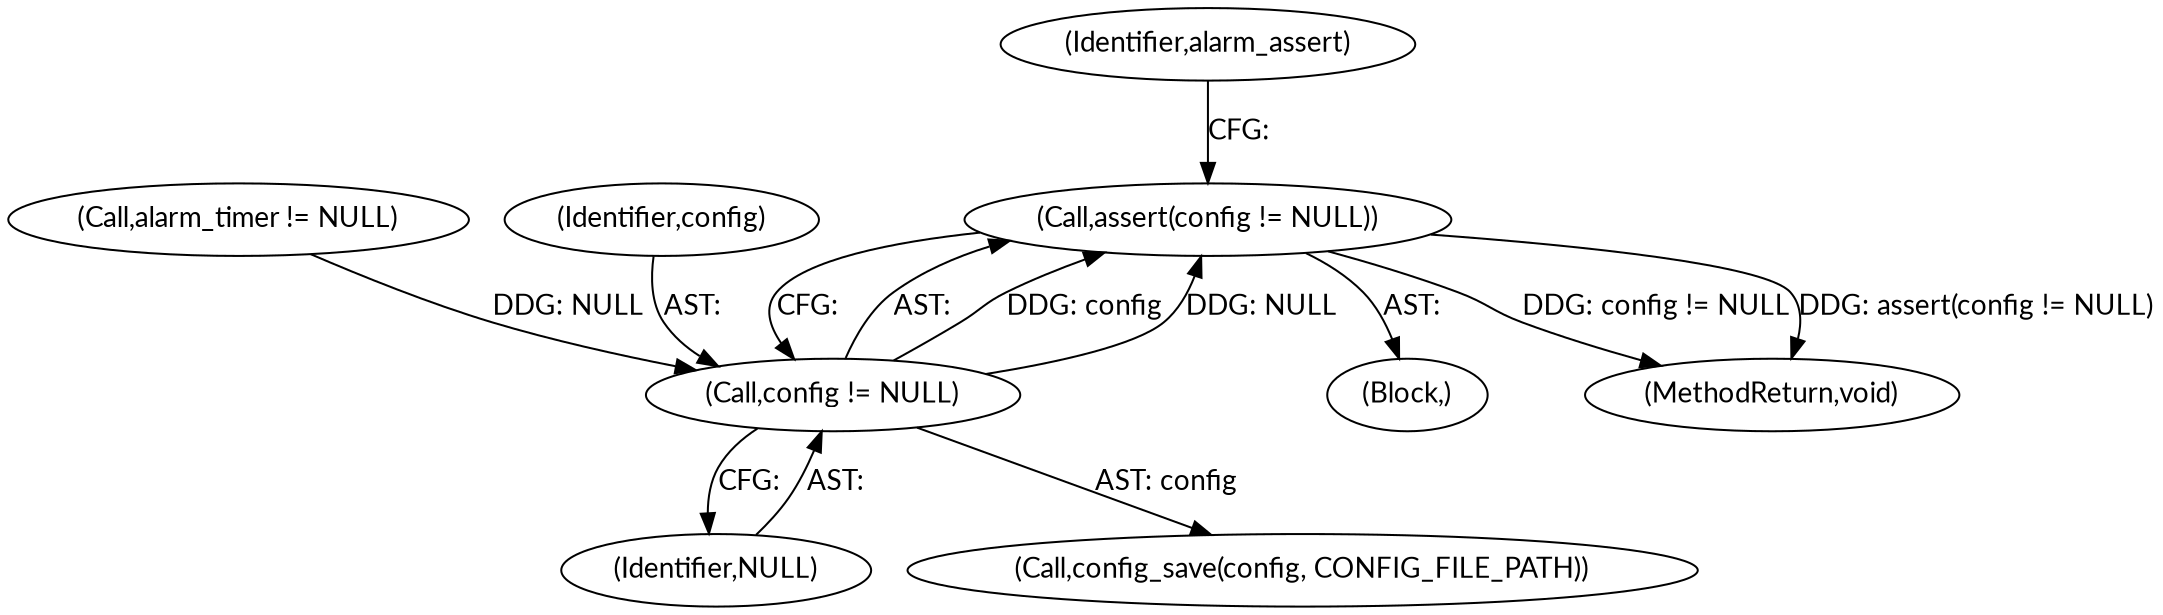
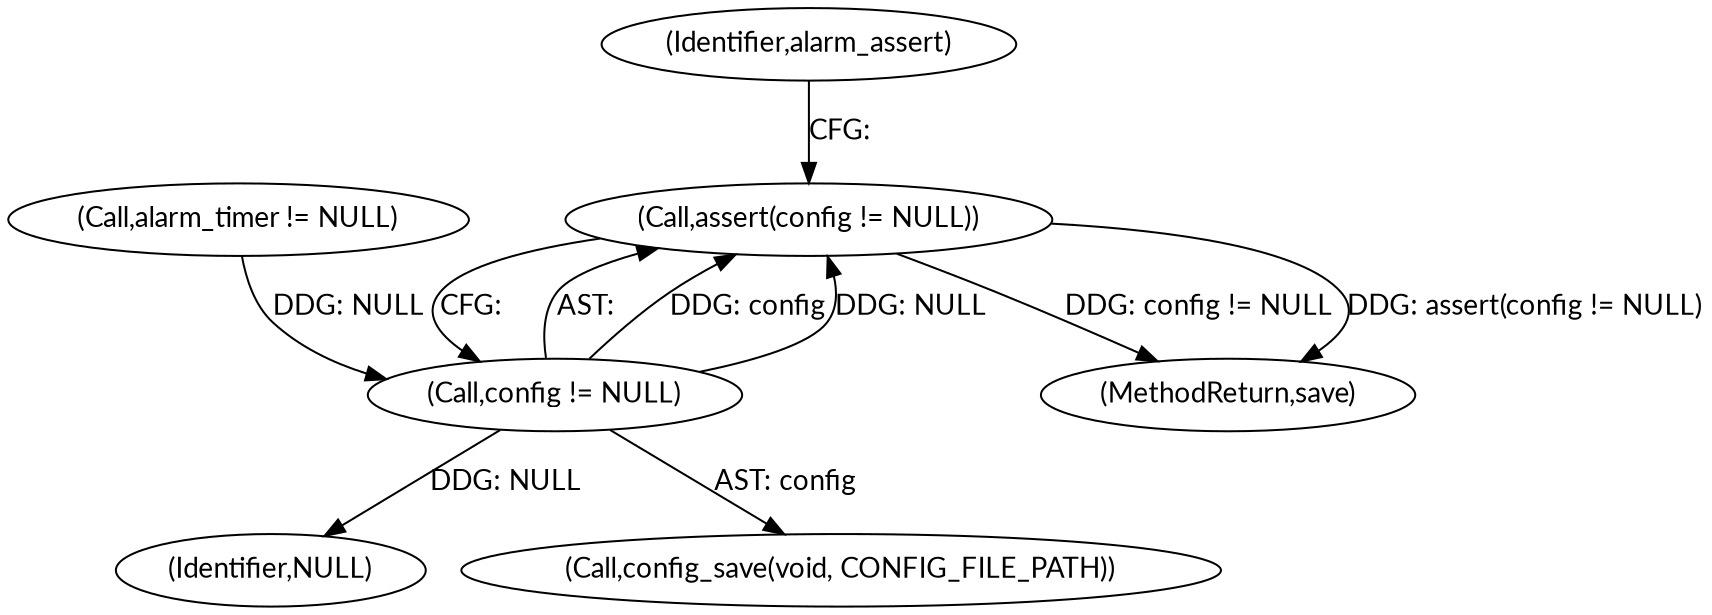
node "(Identifier,config)": removed
node "(Block,)": removed
node "(MethodReturn,void)": label "(MethodReturn,void)" -> "(MethodReturn,save)"
edge "(Call,config != NULL)" -> "(Identifier,NULL)": label "CFG: " -> "DDG: NULL"
edge "(Identifier,NULL)" -> "(Call,config != NULL)": removed, label "AST:"
node "(Call,config_save(config, CONFIG_FILE_PATH))": label "(Call,config_save(config, CONFIG_FILE_PATH))" -> "(Call,config_save(void, CONFIG_FILE_PATH))"
